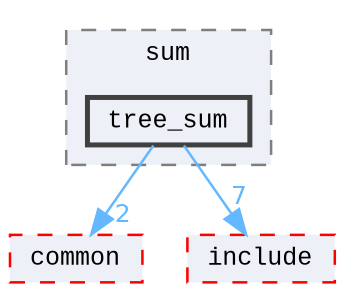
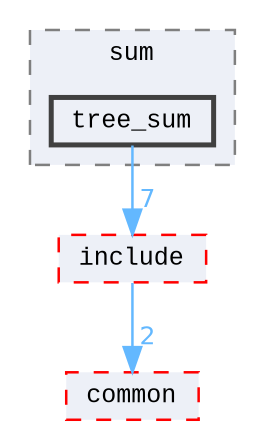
edge "tree_sum" -> "common": now "include" -> "common"
